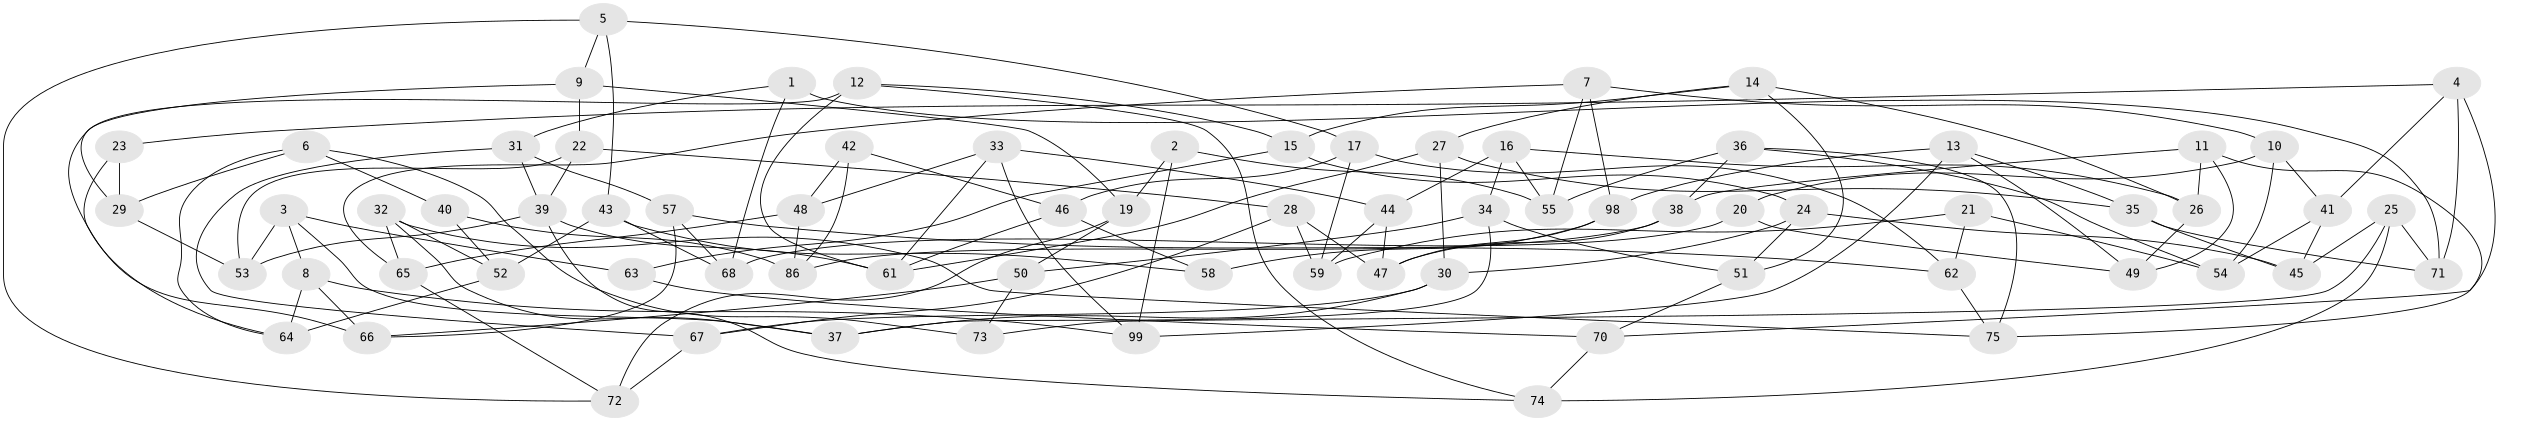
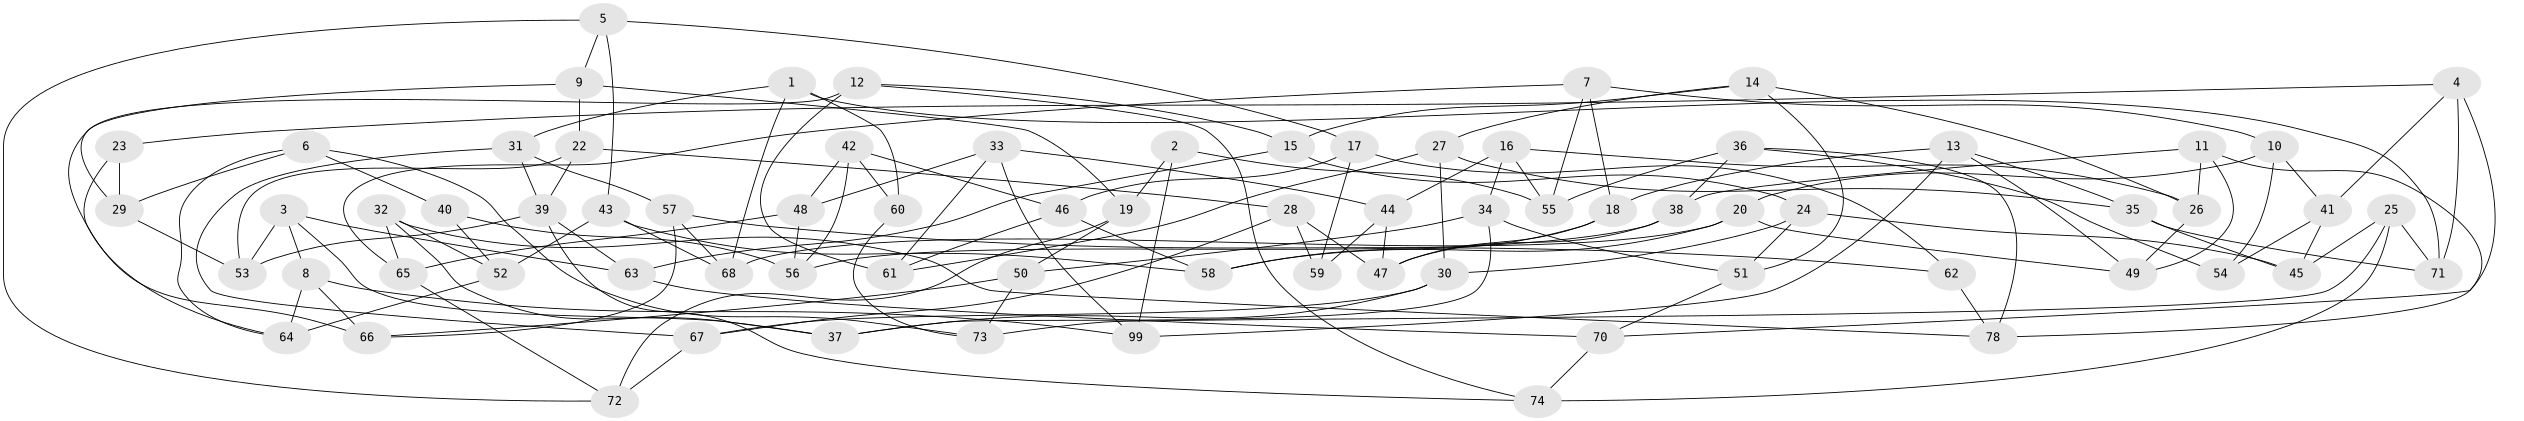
node "60": added
node "98": label "98" -> "18"
node "21": removed
edge "39" -- "61": now "39" -- "63"
edge "20" -- "58": added
node "86": label "86" -> "56"
node "75": label "75" -> "78"
